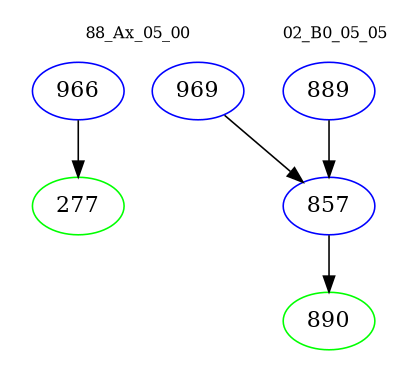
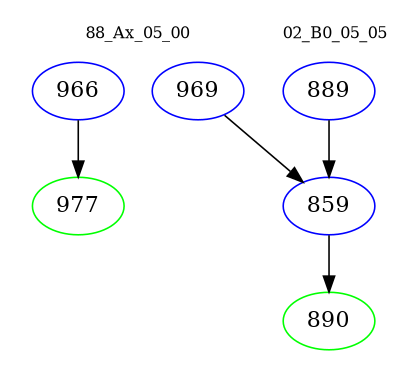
node "277": label "277" -> "977"
node "857": label "857" -> "859"
